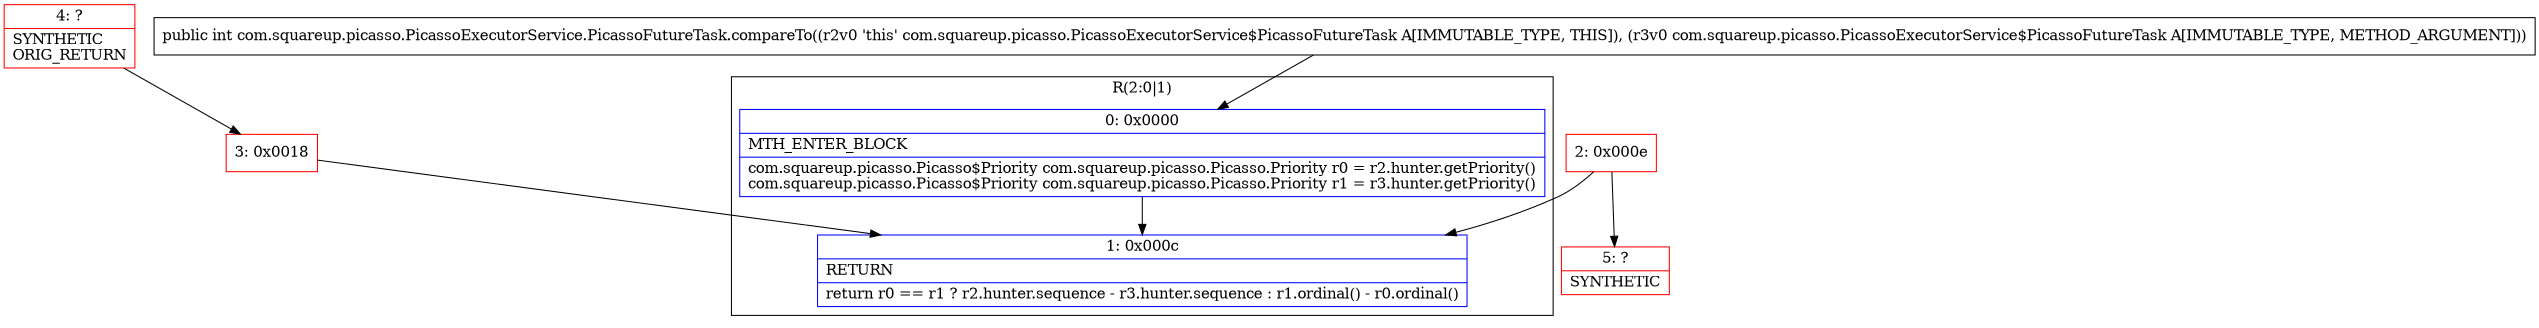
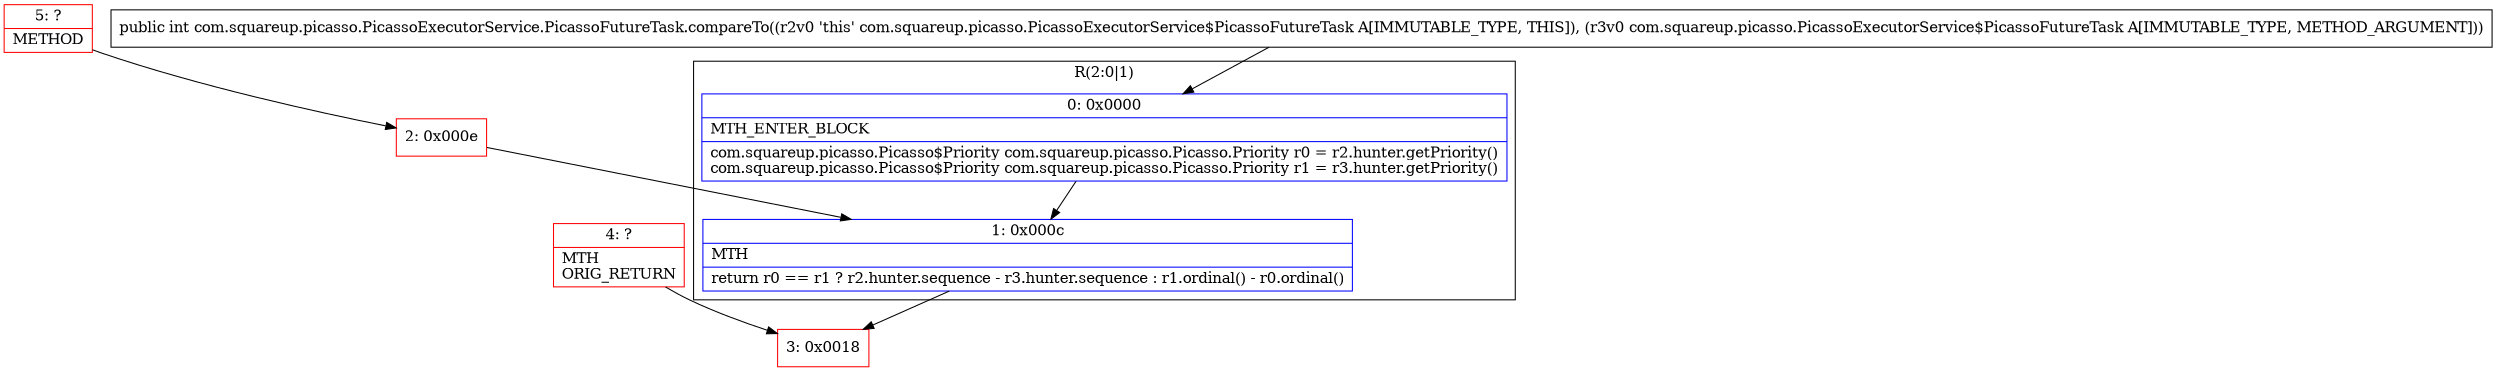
node "4: ?": text "SYNTHETIC" -> "MTH"
edge "3: 0x0018" -> "1: 0x000c": reversed
edge "2: 0x000e" -> "5: ?": reversed
node "1: 0x000c": text "RETURN" -> "MTH"
node "5: ?": text "SYNTHETIC" -> "METHOD"
